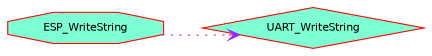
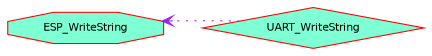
edge "ESP_WriteString" -> "UART_WriteString": reversed
